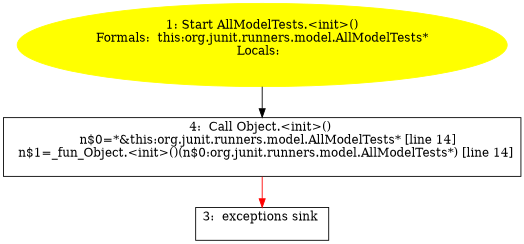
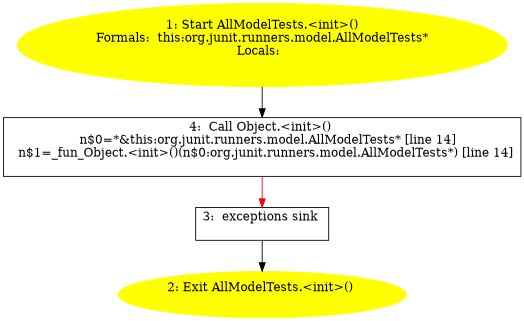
node "2: Exit AllModelTests.<init>()": added
